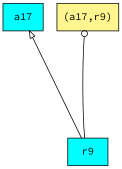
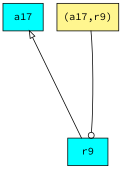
edge "r9" -> "(a17,r9)": reversed
